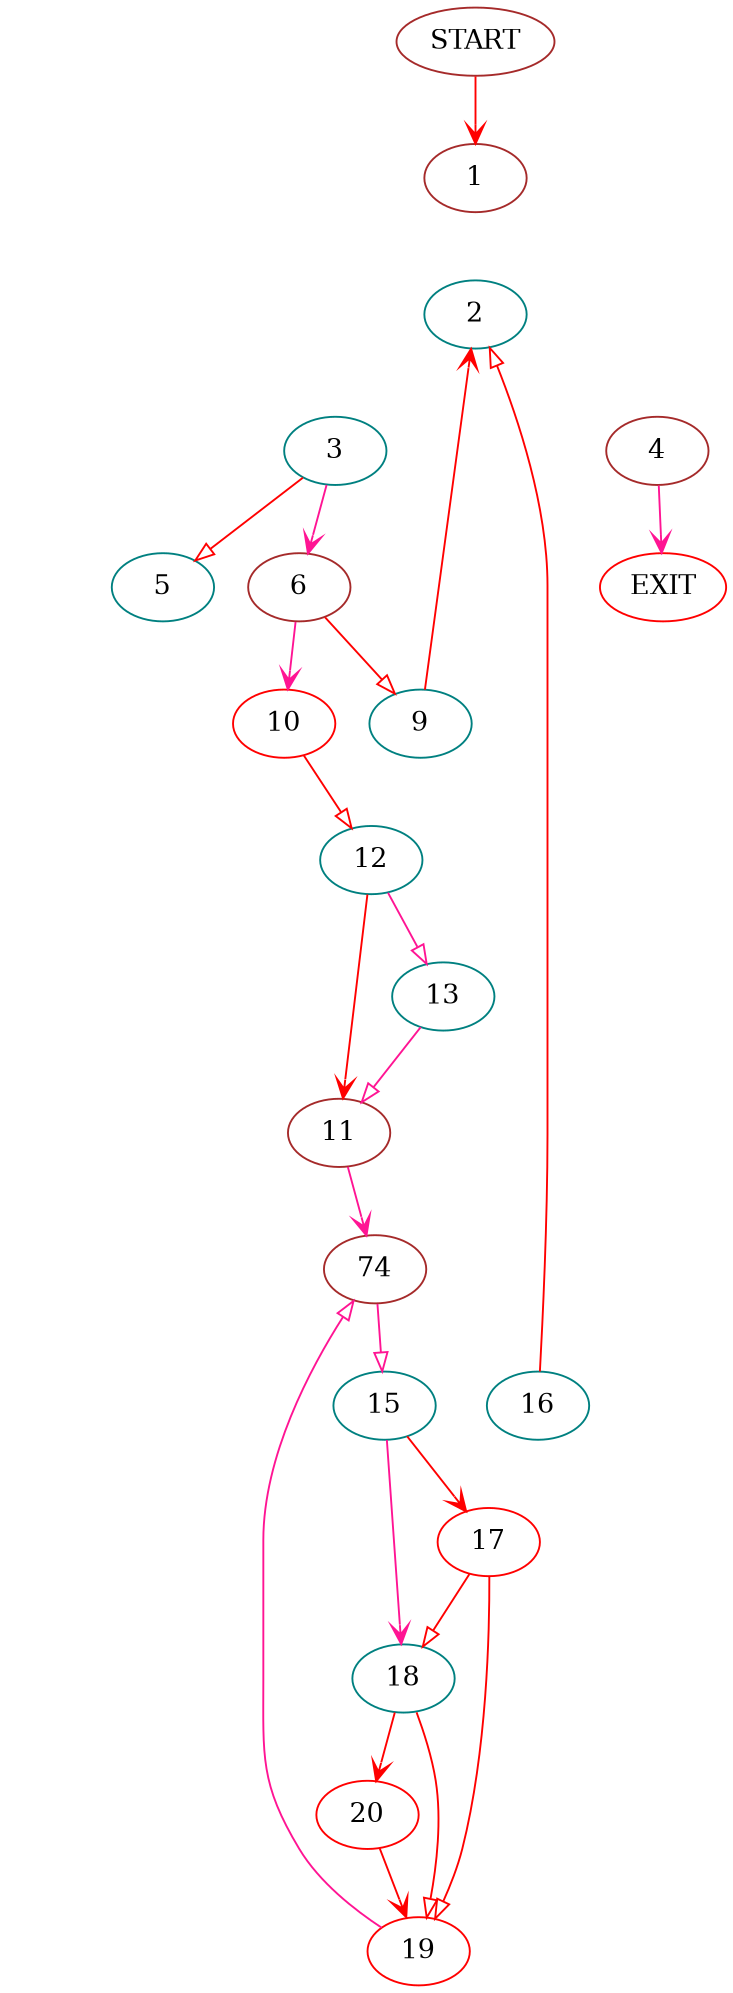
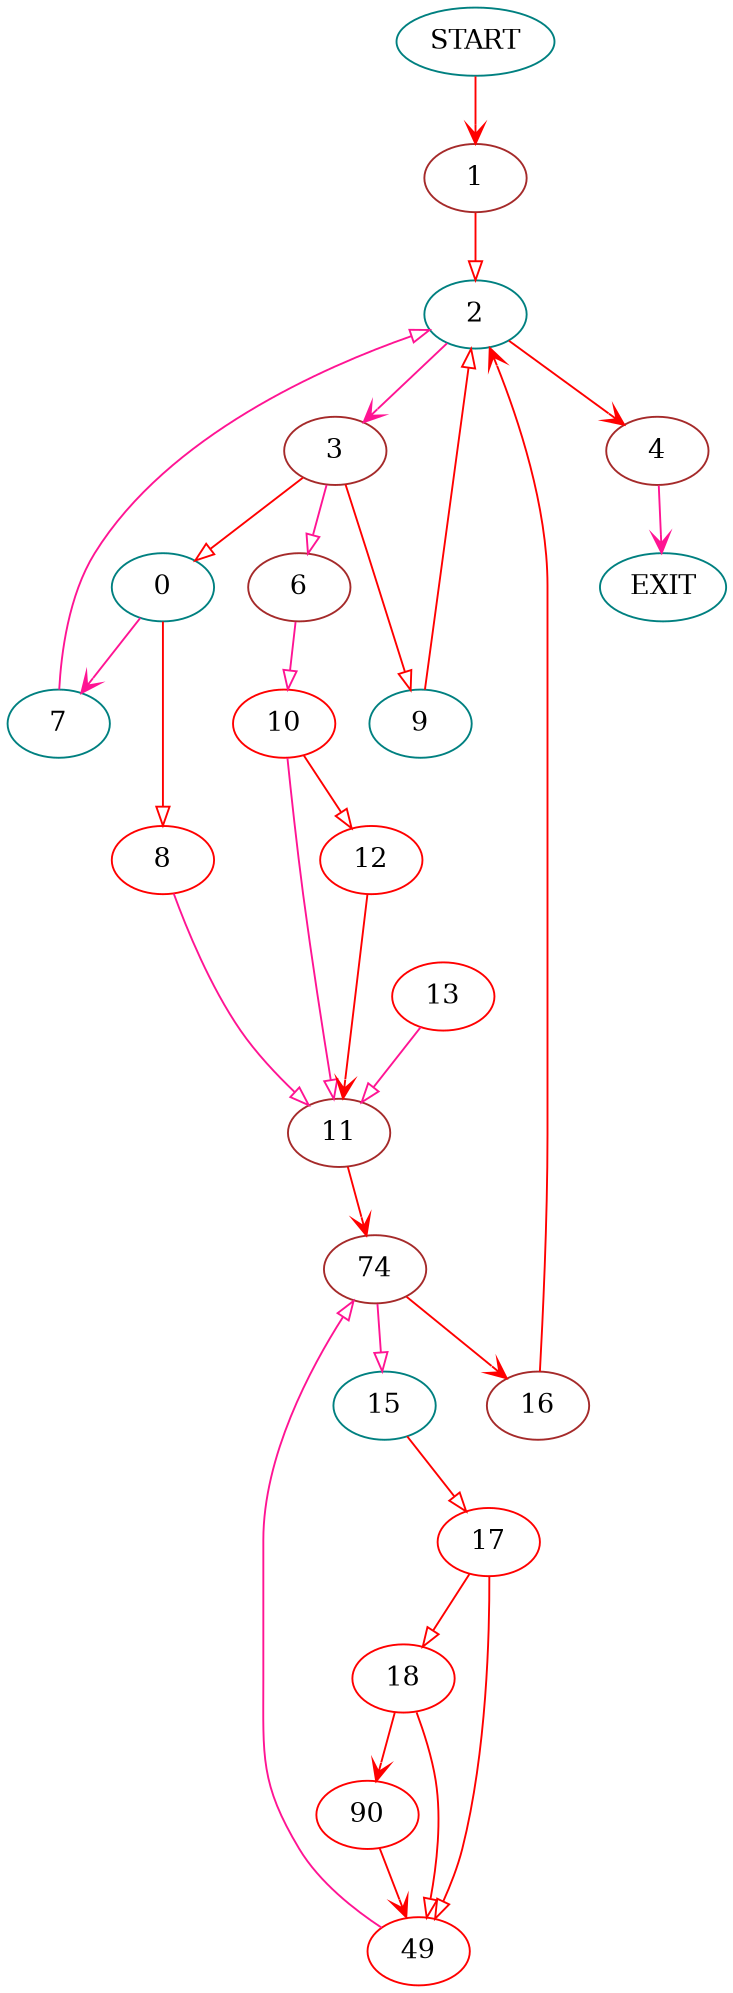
node "START": color brown -> teal
edge "1" -> "2": added
edge "2" -> "3": added
edge "2" -> "4": added
node "3": color teal -> brown
edge "3" -> "6": arrowhead vee -> onormal
edge "9" -> "2": arrowhead vee -> onormal
node "5": label "5" -> "0"
node "EXIT": color red -> teal
edge "6" -> "10": arrowhead vee -> onormal
edge "6" -> "9": now "3" -> "9"
node "7": added
node "8": added
node "12": color teal -> red
edge "16" -> "2": arrowhead onormal -> vee
edge "10" -> "11": added
edge "12" -> "13": removed
node "13": color teal -> red
edge "11" -> "74": color deeppink -> red
edge "74" -> "16": added
node "16": color teal -> brown
edge "15" -> "17": arrowhead vee -> onormal
edge "15" -> "18": removed
node "18": color teal -> red
node "20": label "20" -> "90"
node "19": label "19" -> "49"
